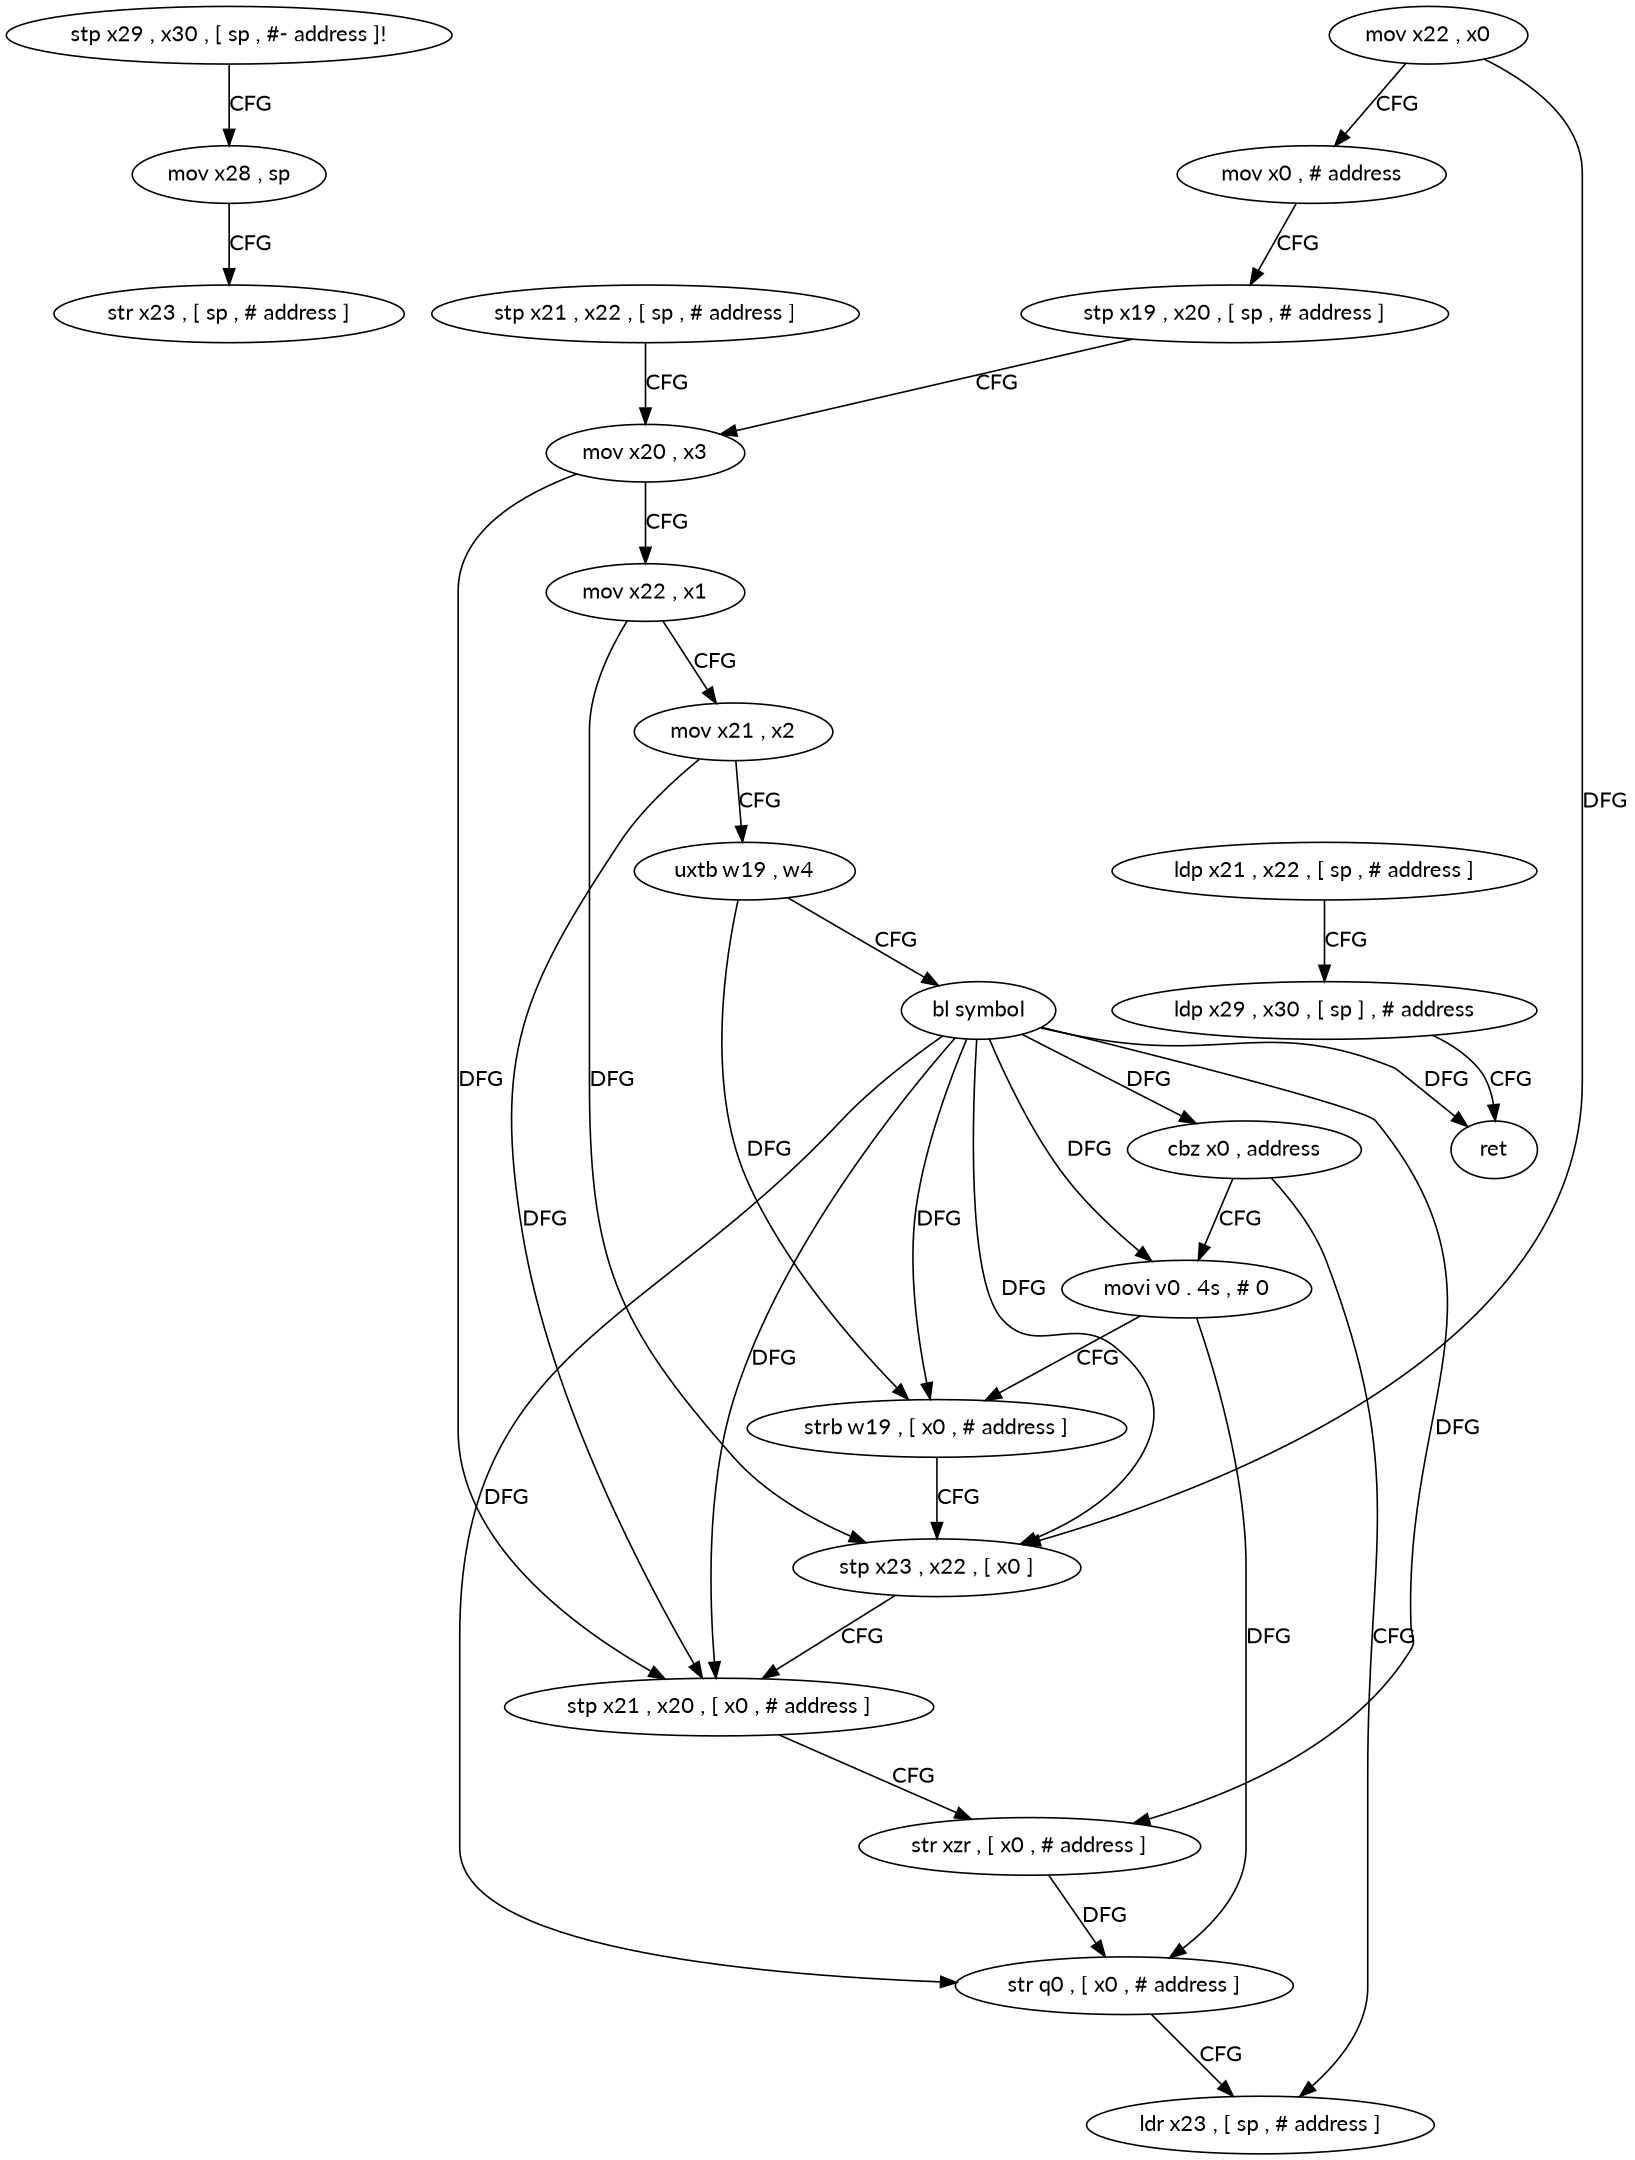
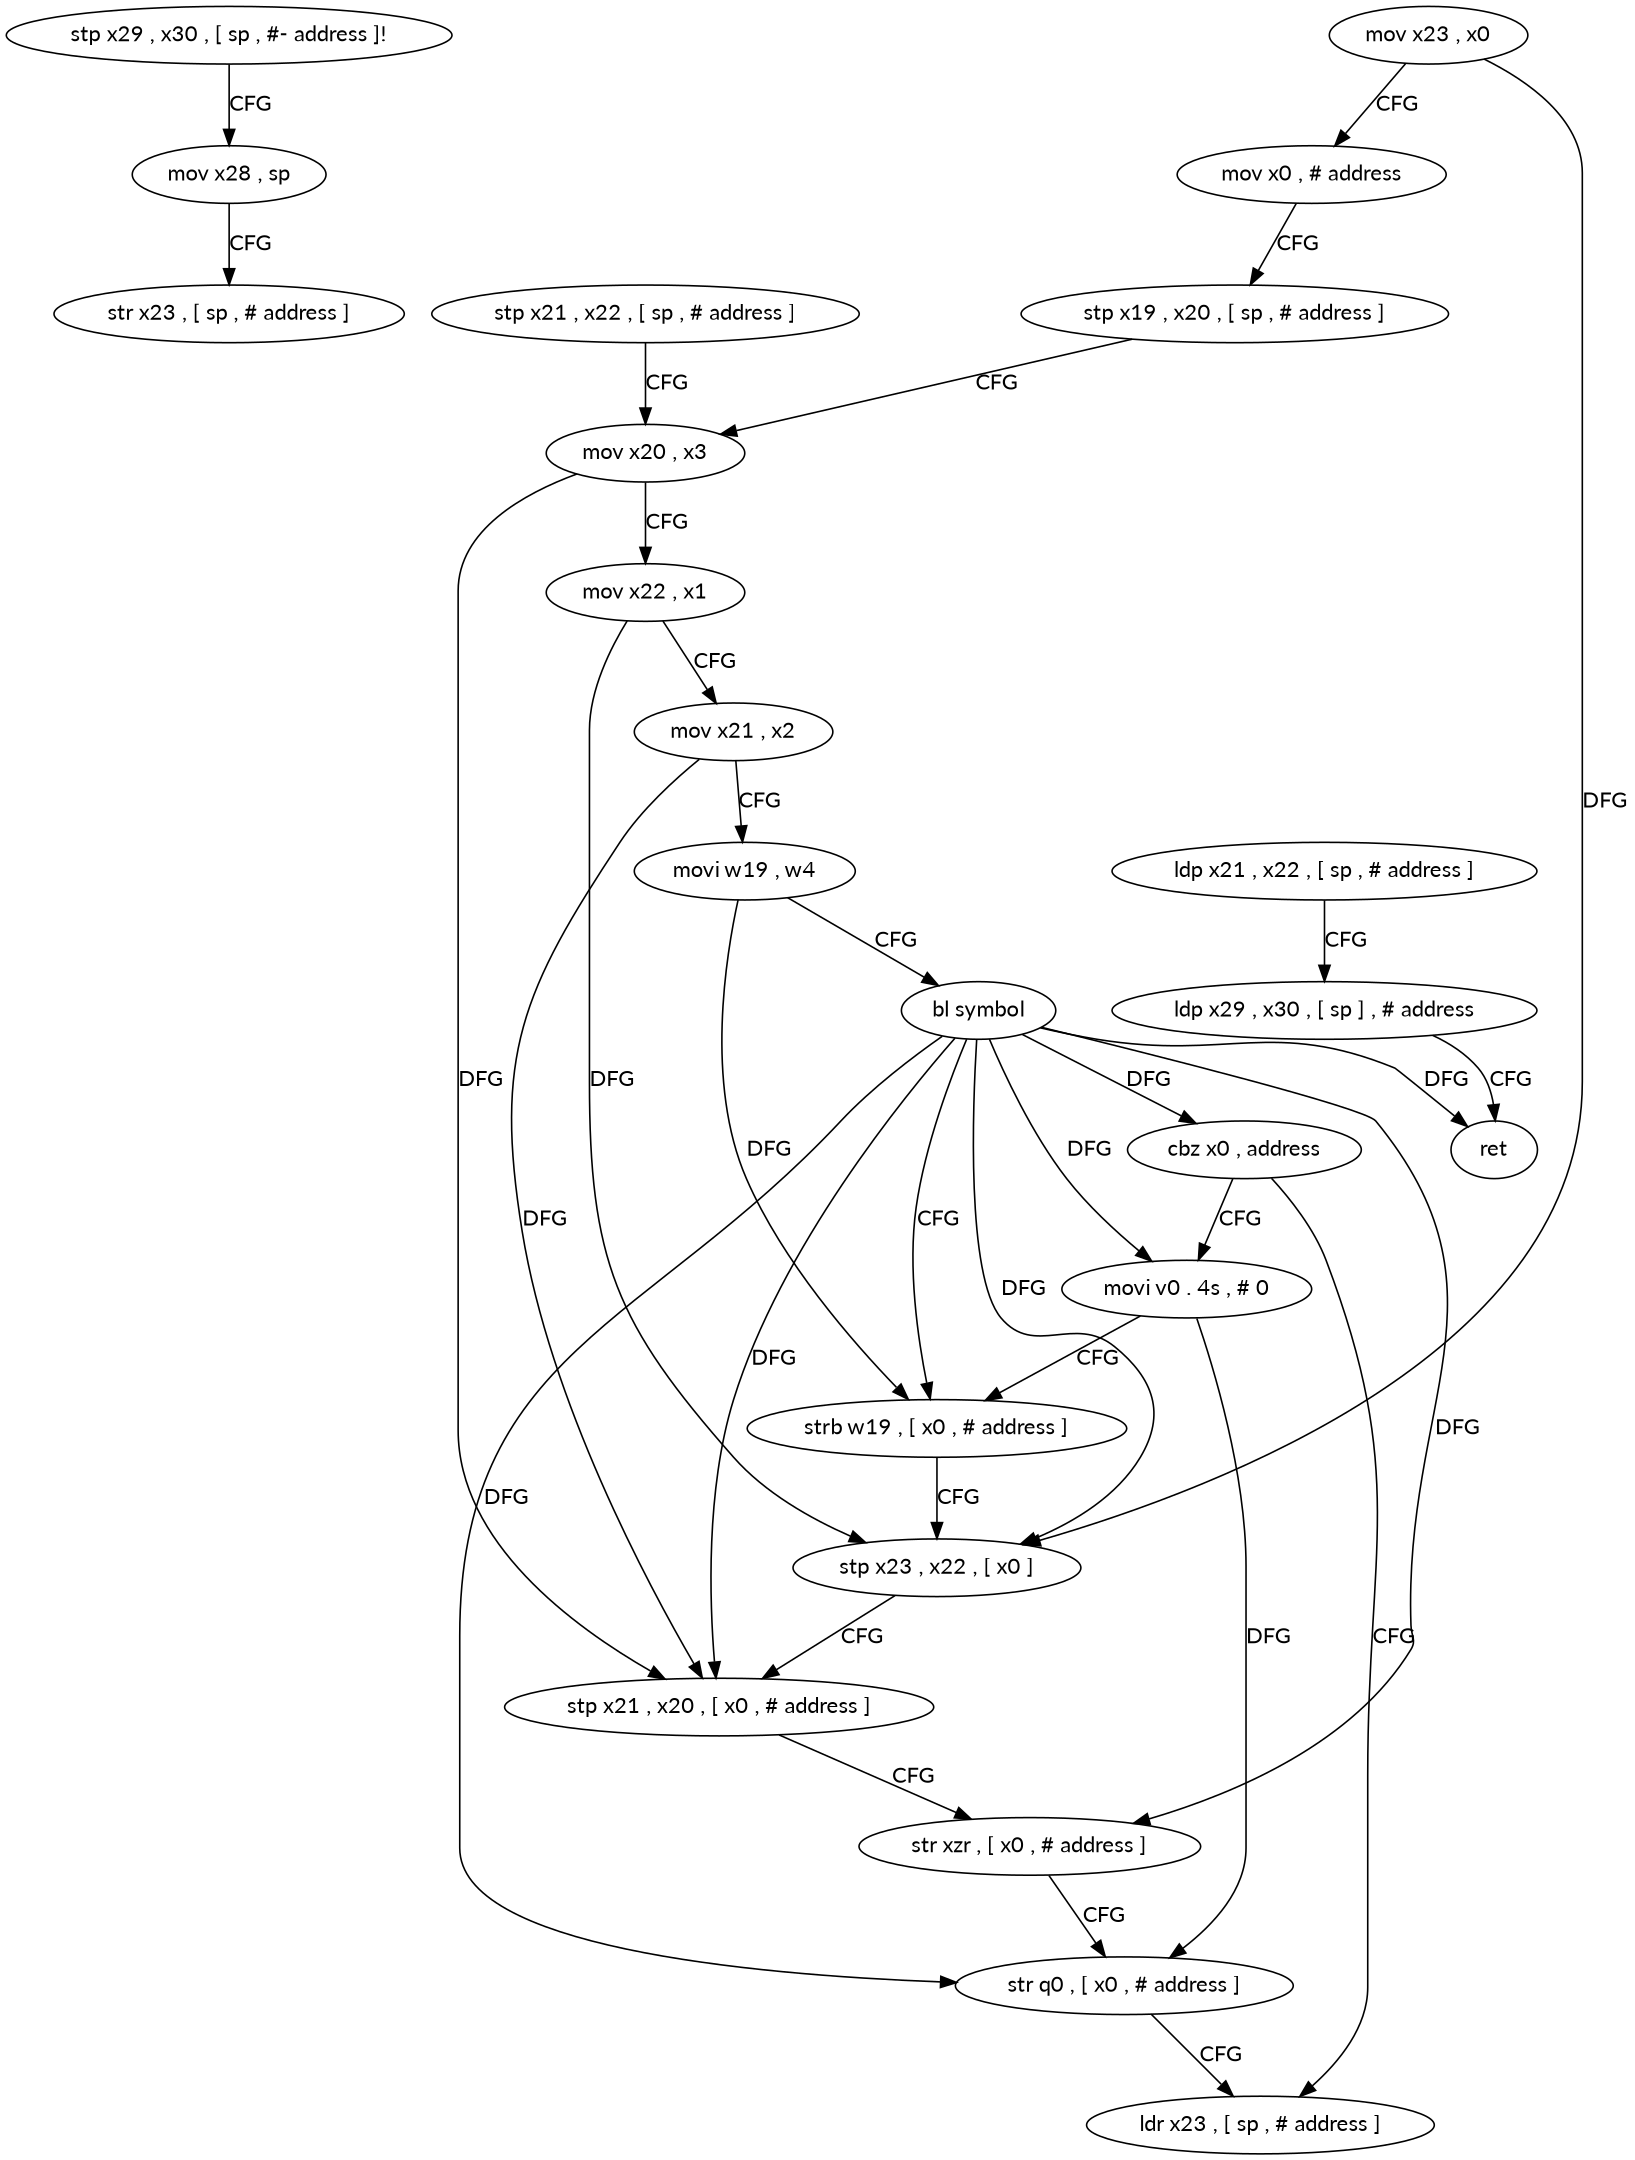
node "mov x22 , x0": label "mov x22 , x0" -> "mov x23 , x0"
node "uxtb w19 , w4": label "uxtb w19 , w4" -> "movi w19 , w4"
edge "bl symbol" -> "strb w19 , [ x0 , # address ]": label "DFG" -> "CFG"
edge "str xzr , [ x0 , # address ]" -> "str q0 , [ x0 , # address ]": label "DFG" -> "CFG"
